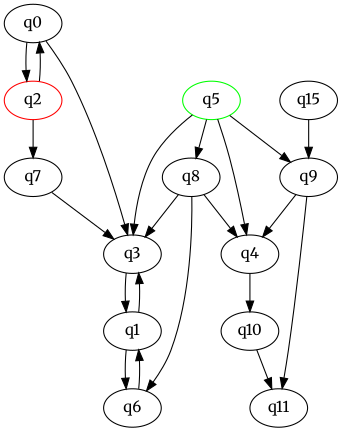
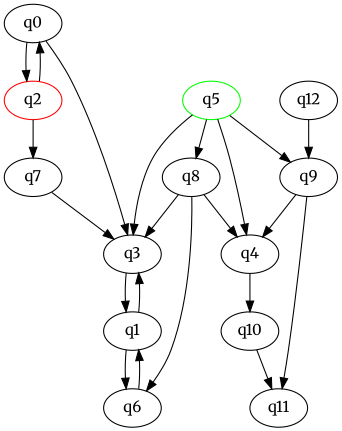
node "q15": label "q15" -> "q12"
